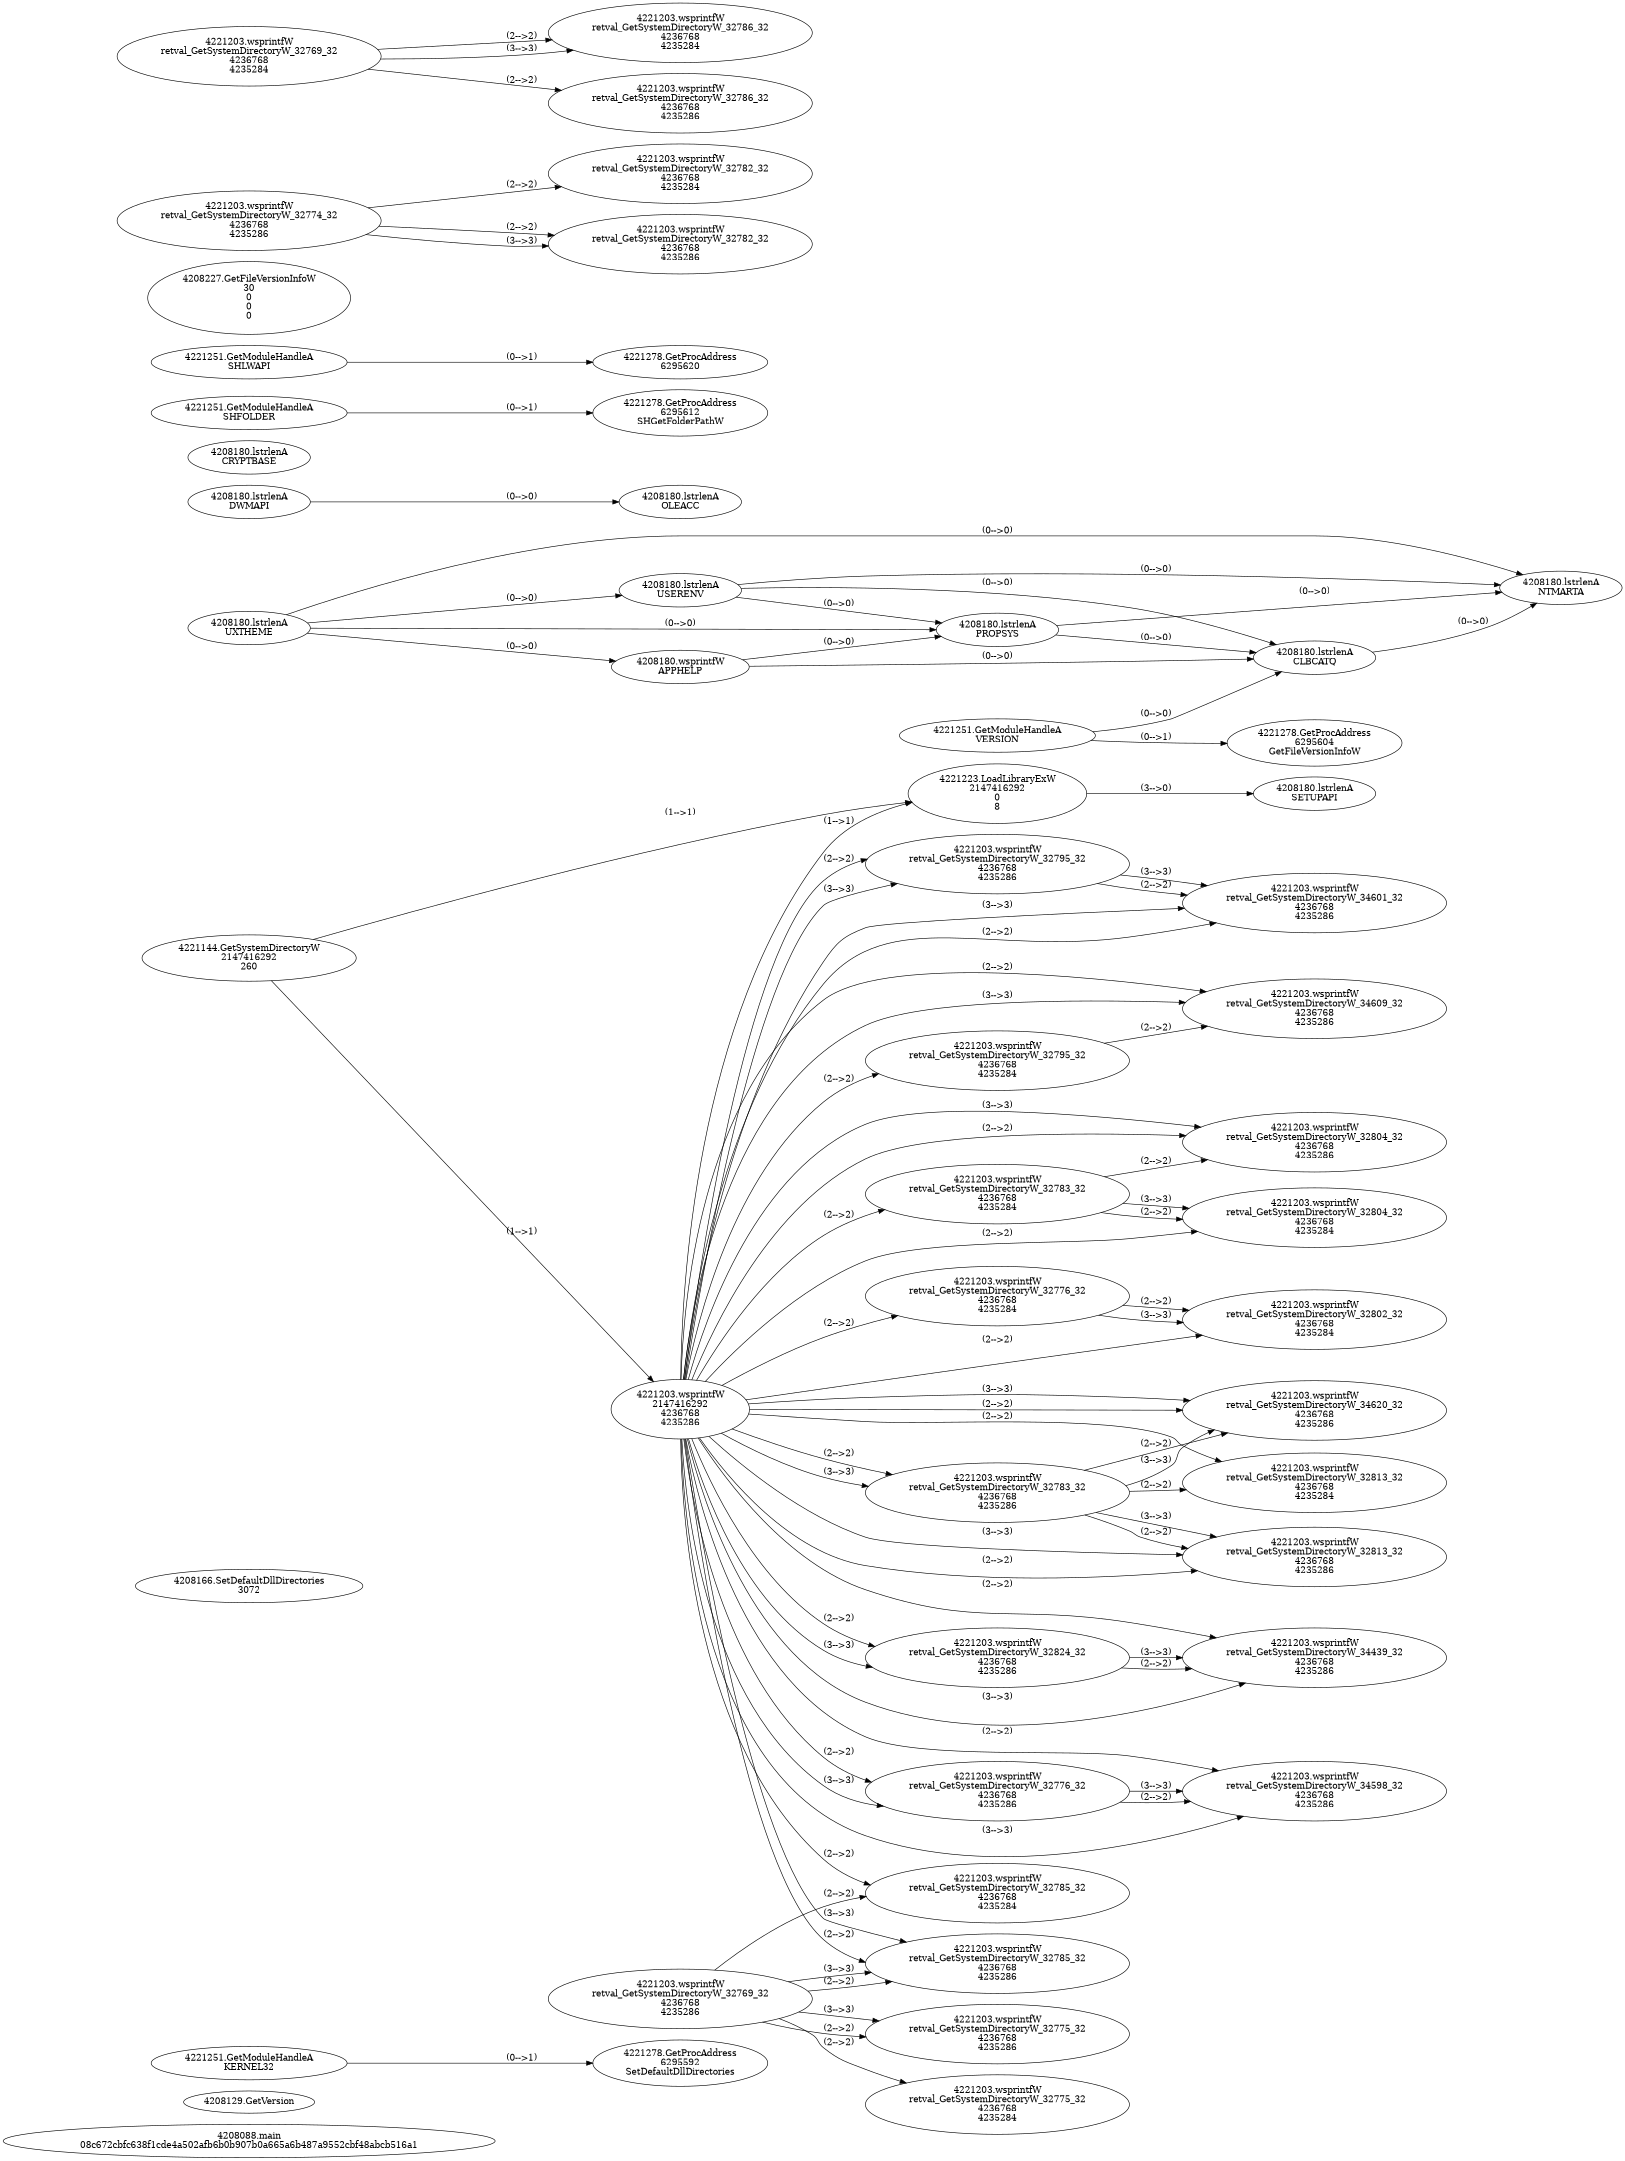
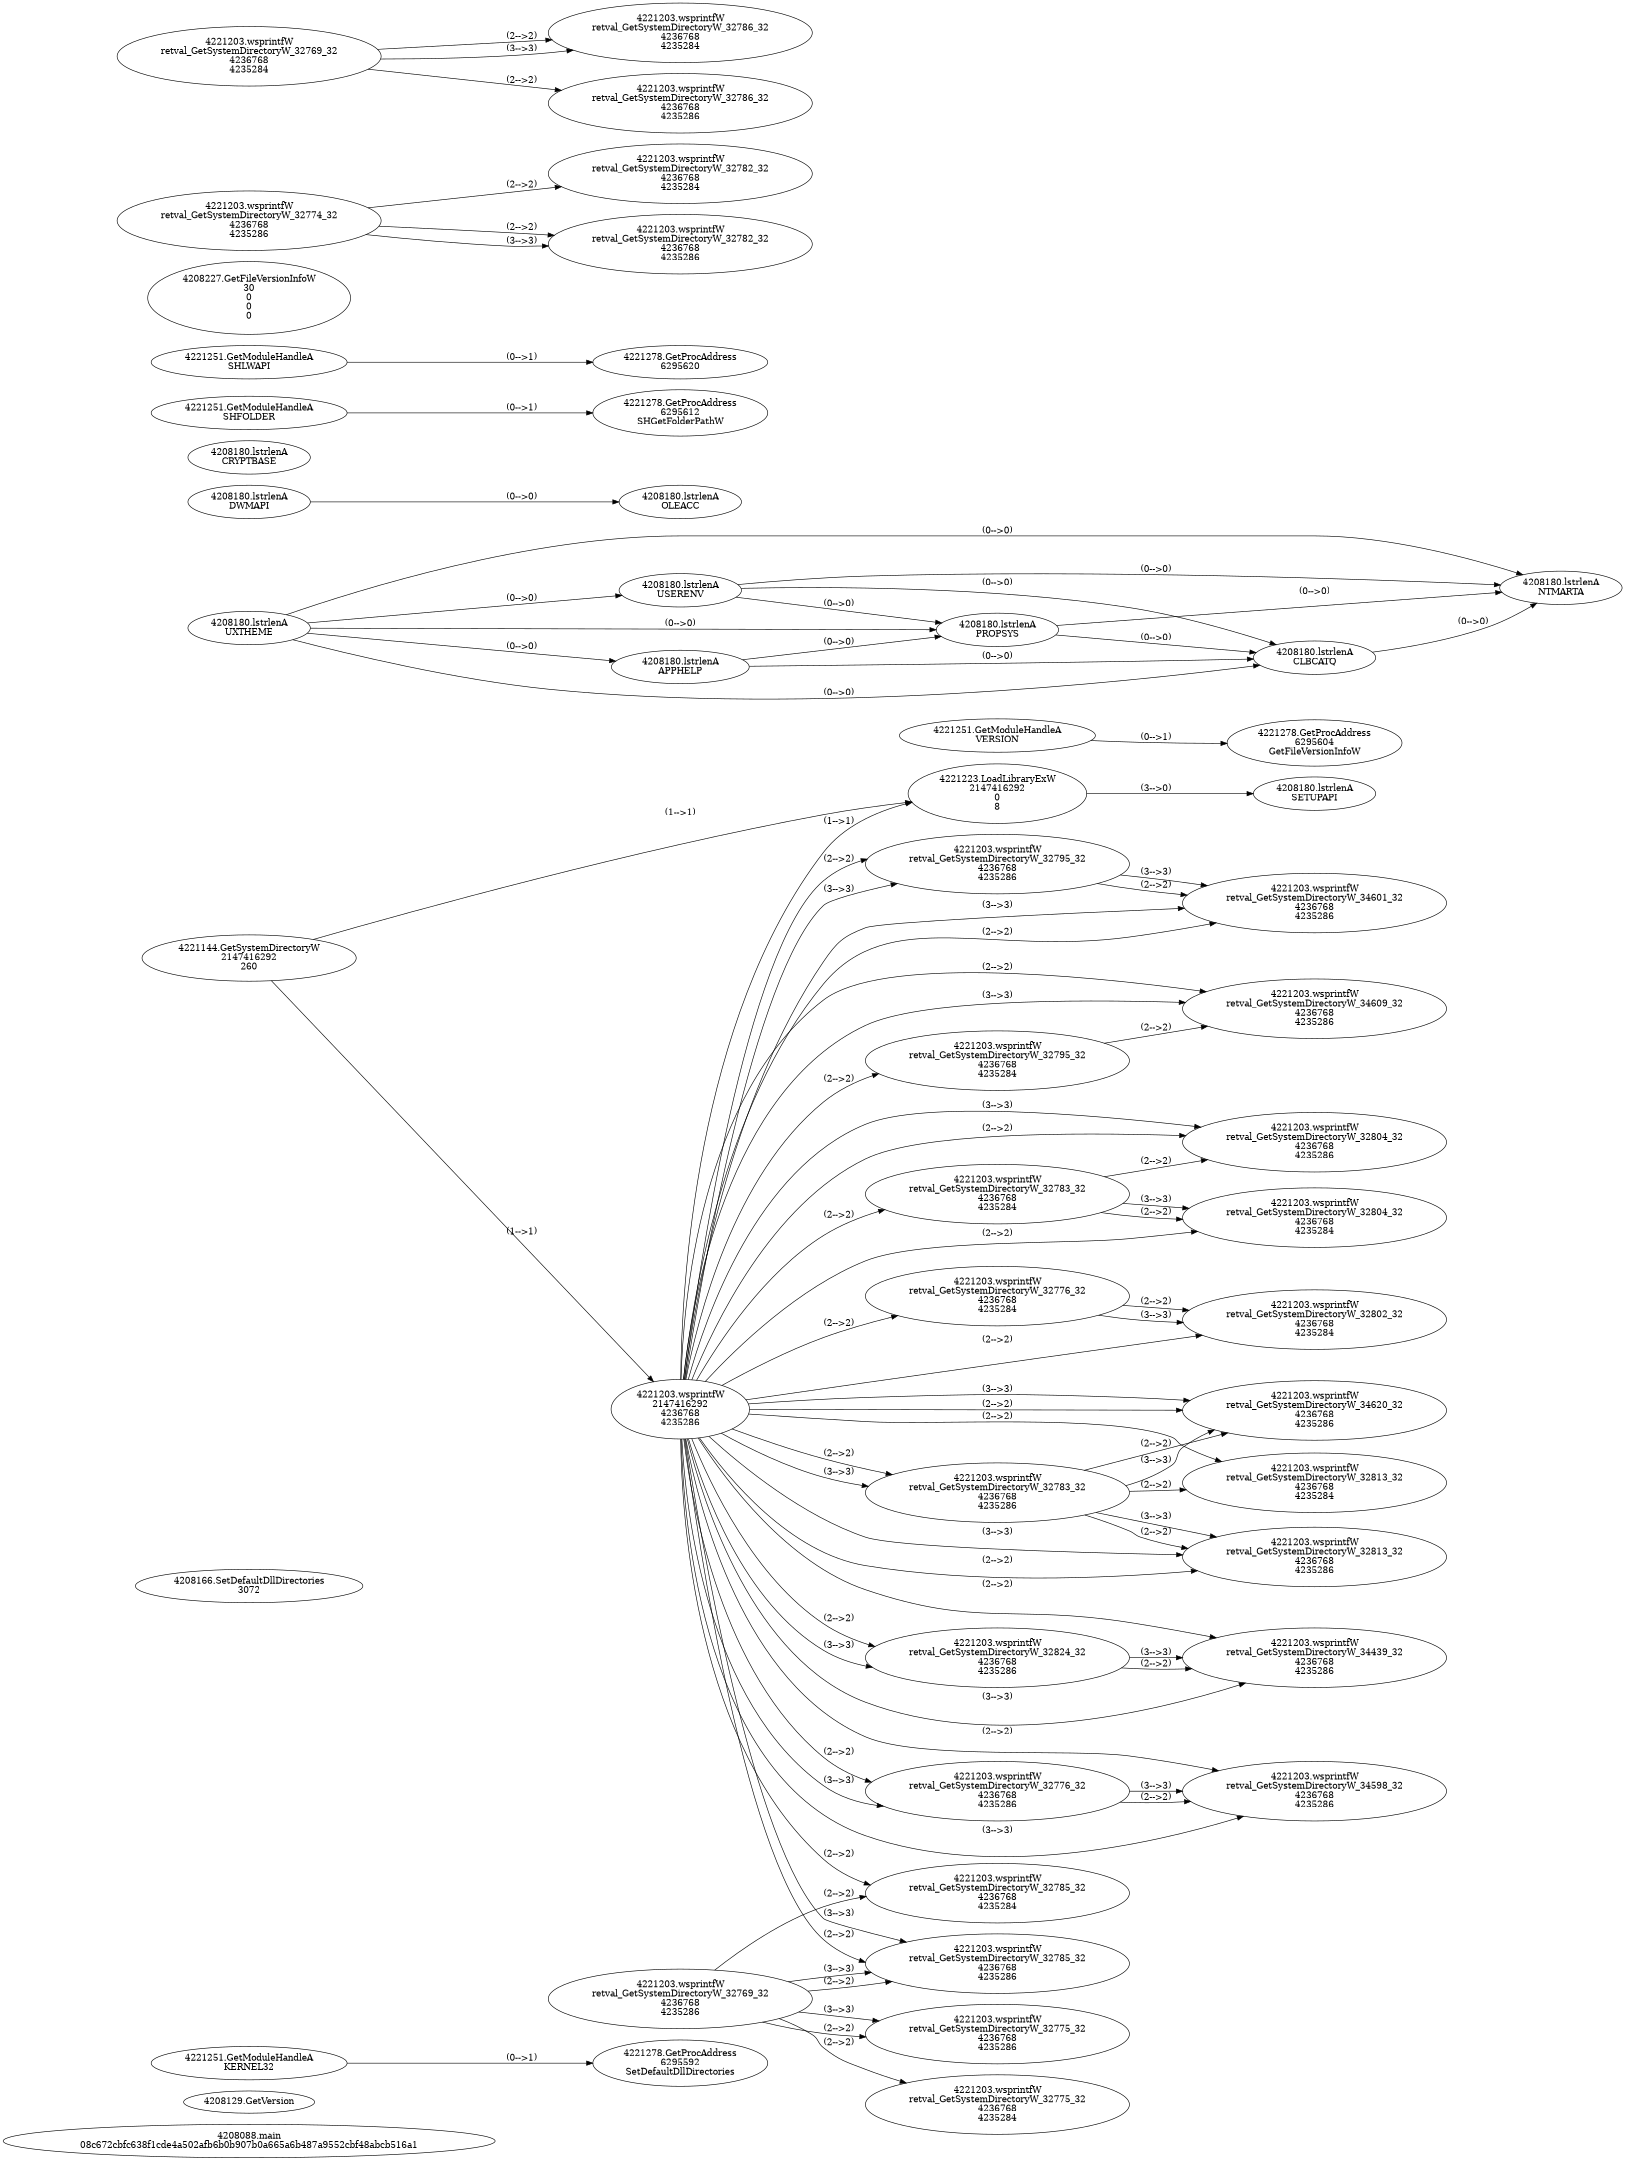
node "4208180.wsprintfW APPHELP": label "4208180.wsprintfW APPHELP" -> "4208180.lstrlenA APPHELP"
edge "4221251.GetModuleHandleA VERSION" -> "4208180.lstrlenA CLBCATQ": now "4208180.lstrlenA UXTHEME" -> "4208180.lstrlenA CLBCATQ"
